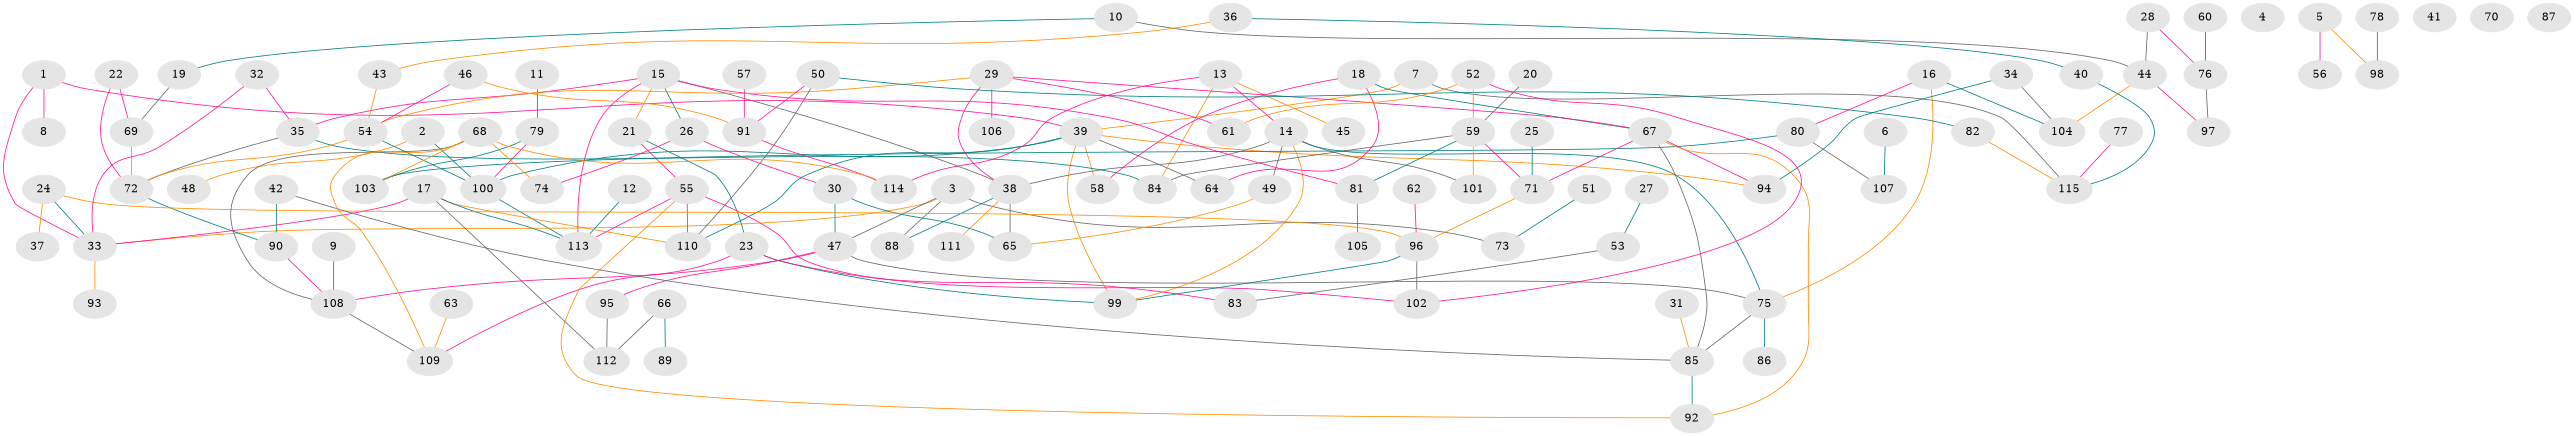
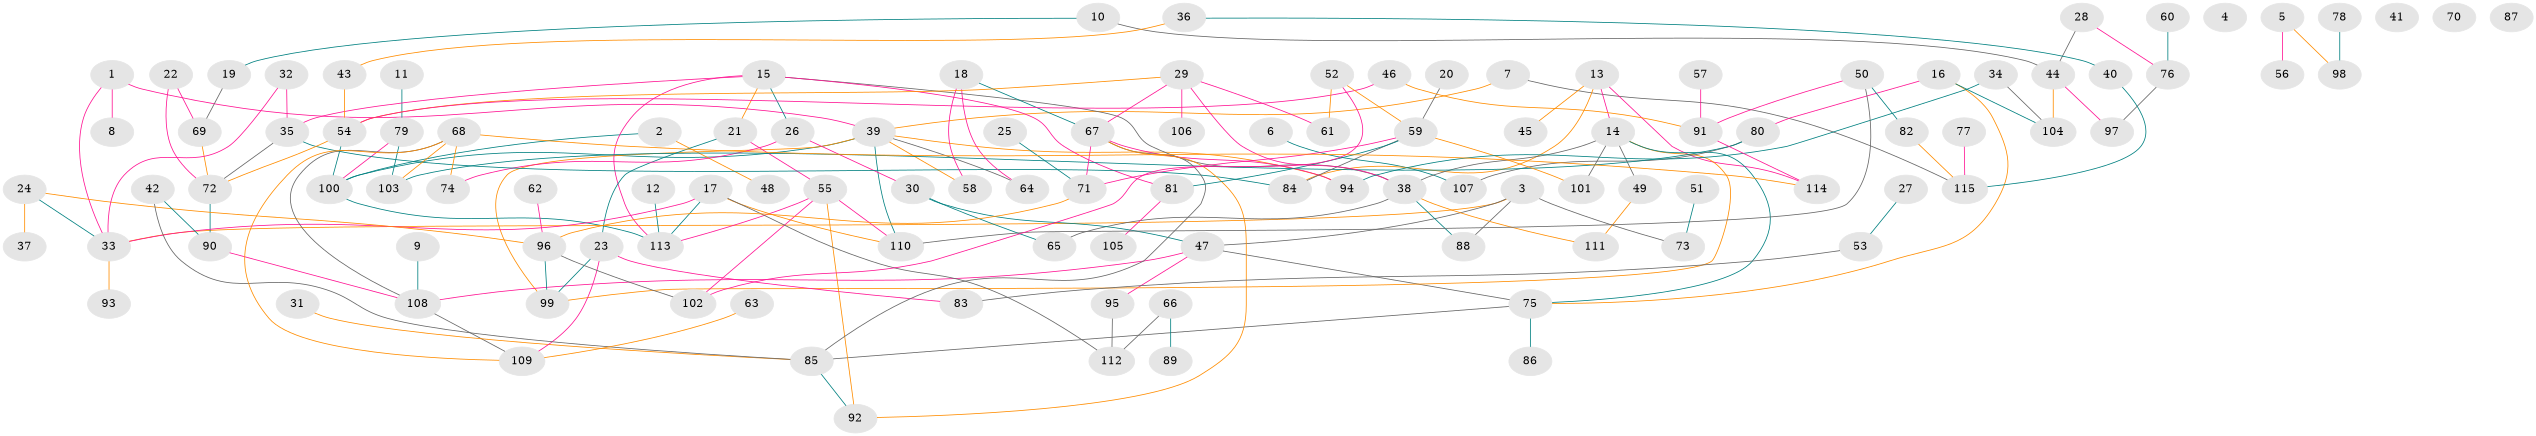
edge "49" -- "65": now "49" -- "111"
